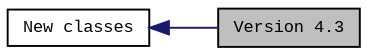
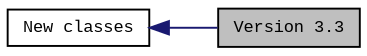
node "Version 4.3": label "Version 4.3" -> "Version 3.3"
